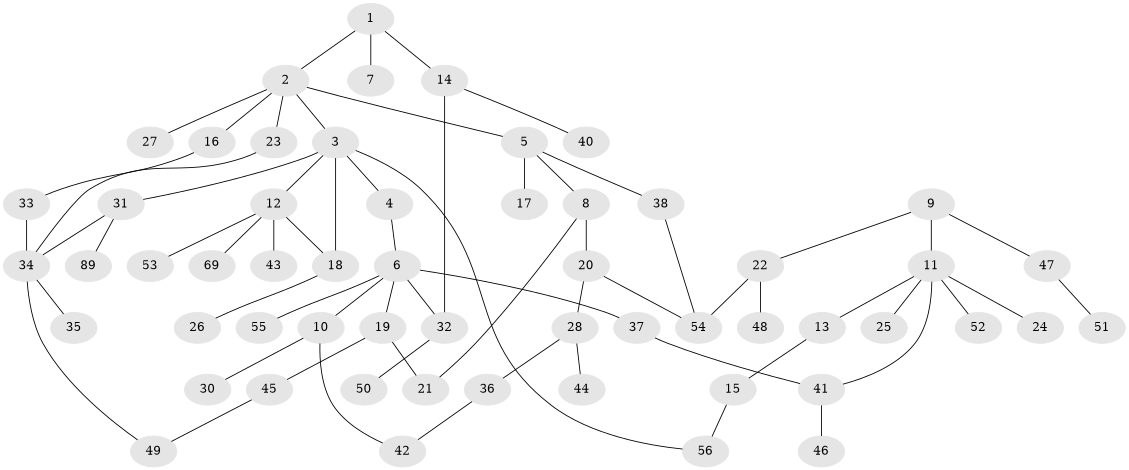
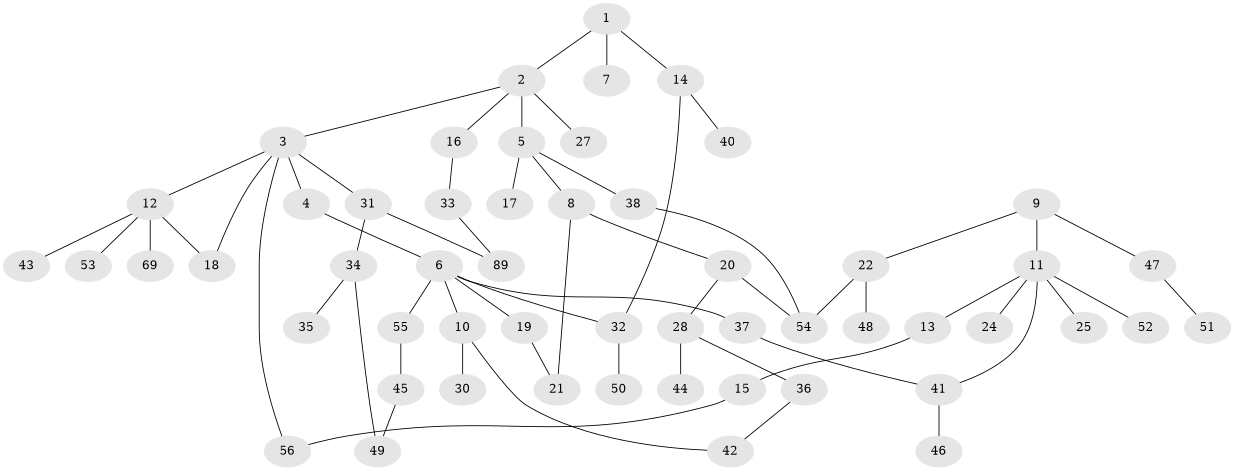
node "23": removed
edge "33" -- "34": now "33" -- "89"
node "26": removed
edge "19" -- "45": now "55" -- "45"
